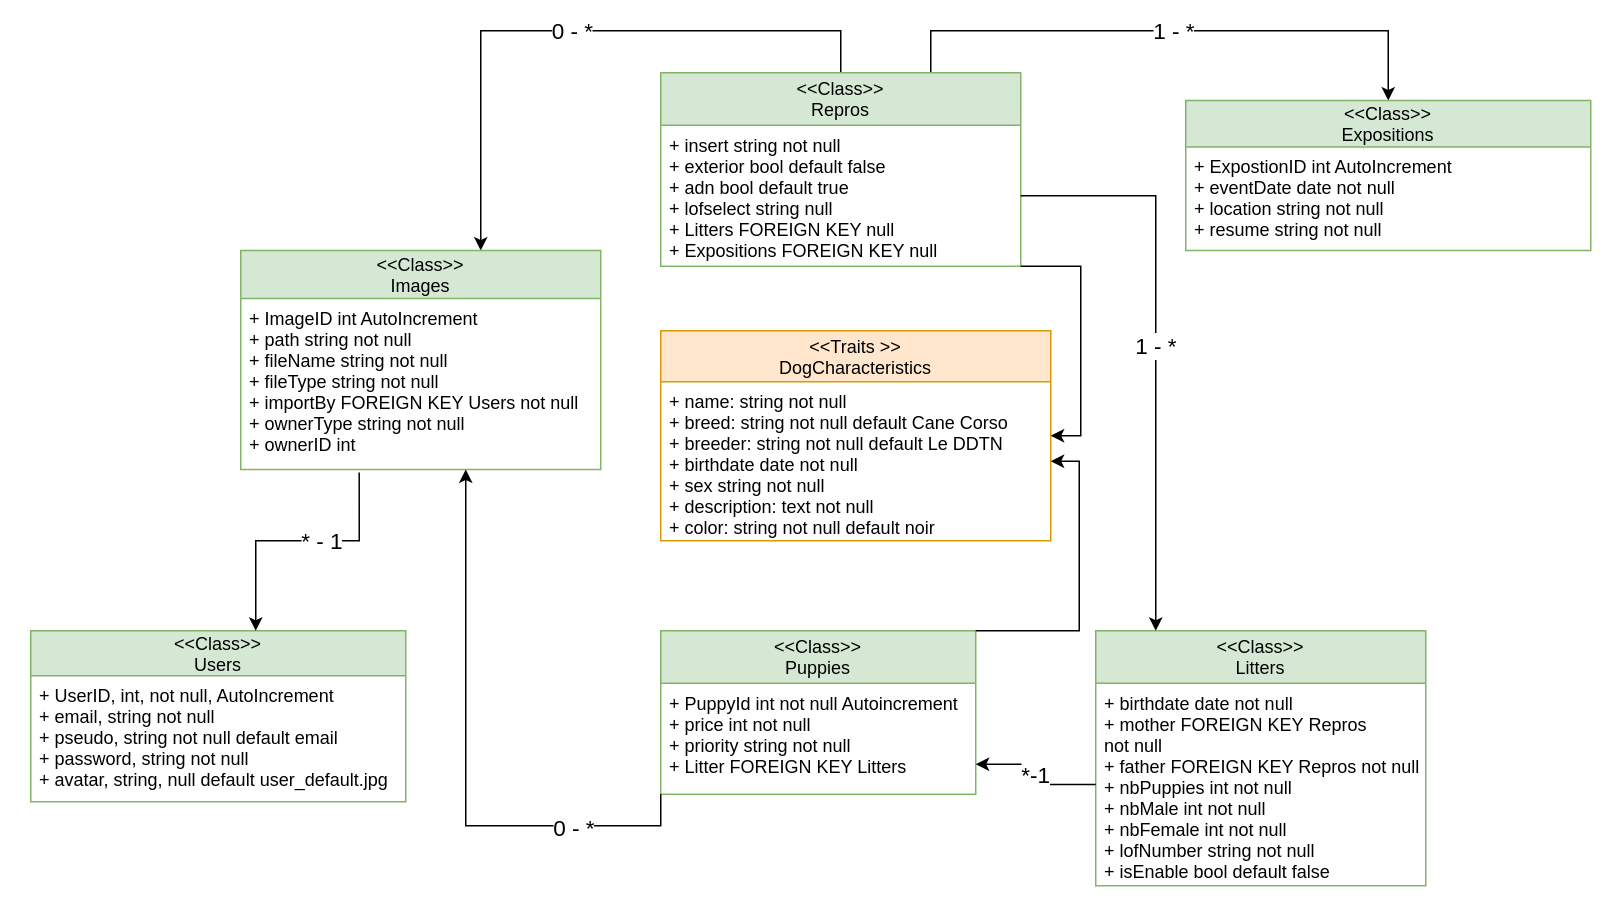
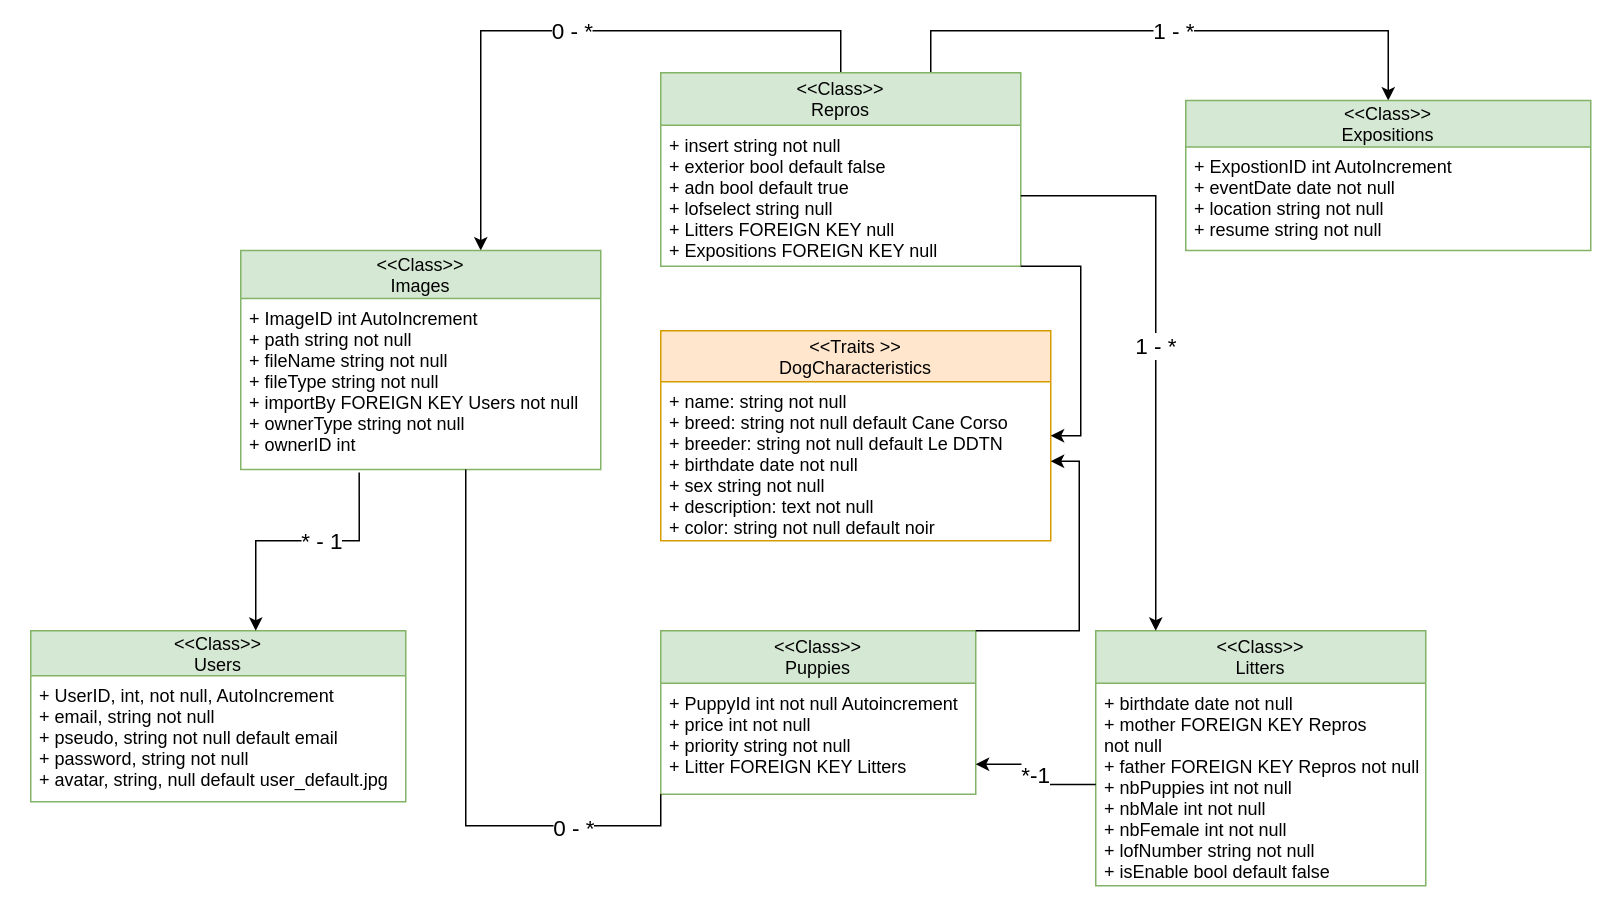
edge "+ PuppyId int not null Autoincrement + price int not null + priority string not null + Litter FOREIGN KEY Litters" -> "+ ImageID int AutoIncrement + path string not null + fileName string not null + fileType string not null + importBy FOREIGN KEY Users not null + ownerType string not null + ownerID int": arrowhead classic -> none
